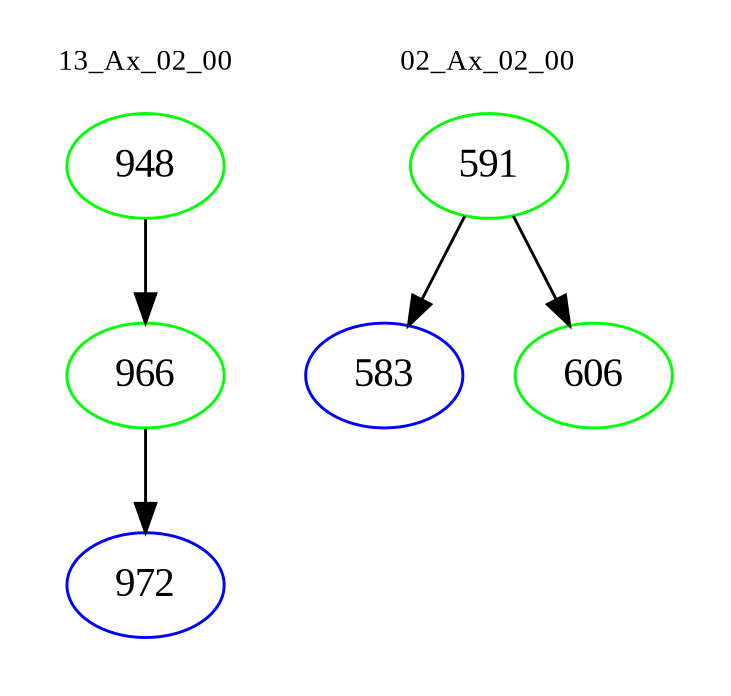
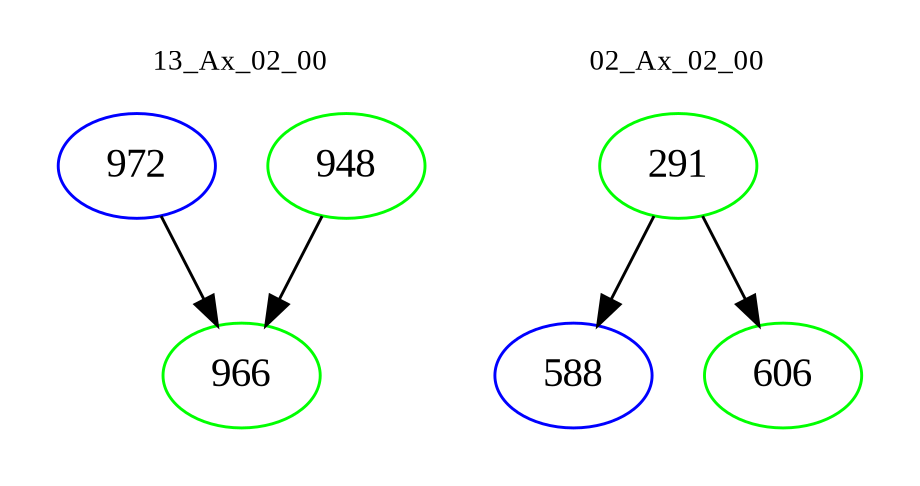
node "591": label "591" -> "291"
node "583": label "583" -> "588"
edge "966" -> "972": reversed
